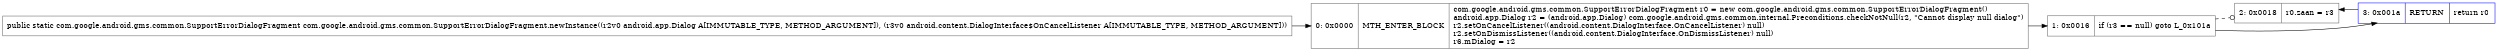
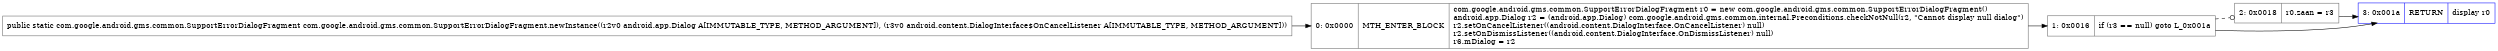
edge "3: 0x001a" -> "2: 0x0018": reversed
node "3: 0x001a": text "return r0" -> "display r0"
node "1: 0x0016": text "if (r3 == null) goto L_0x101a" -> "if (r3 == null) goto L_0x001a"
